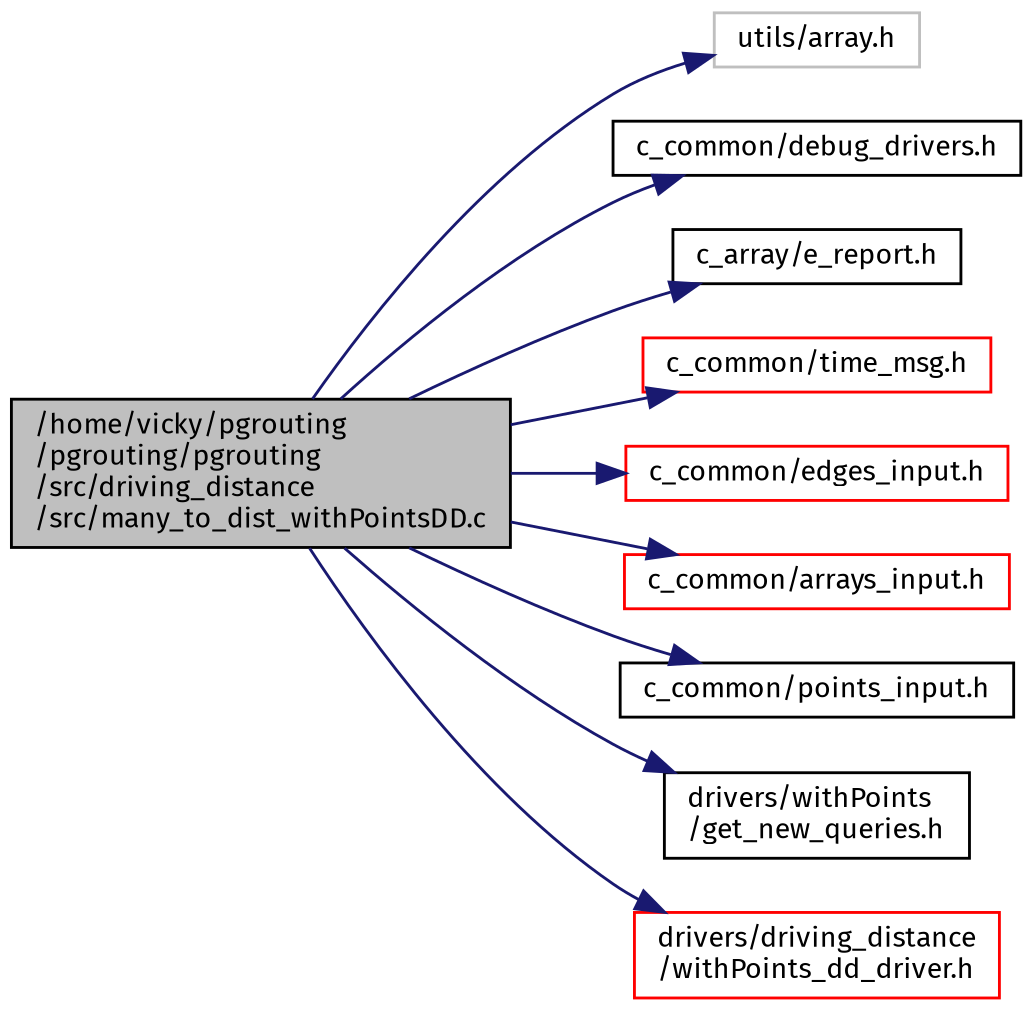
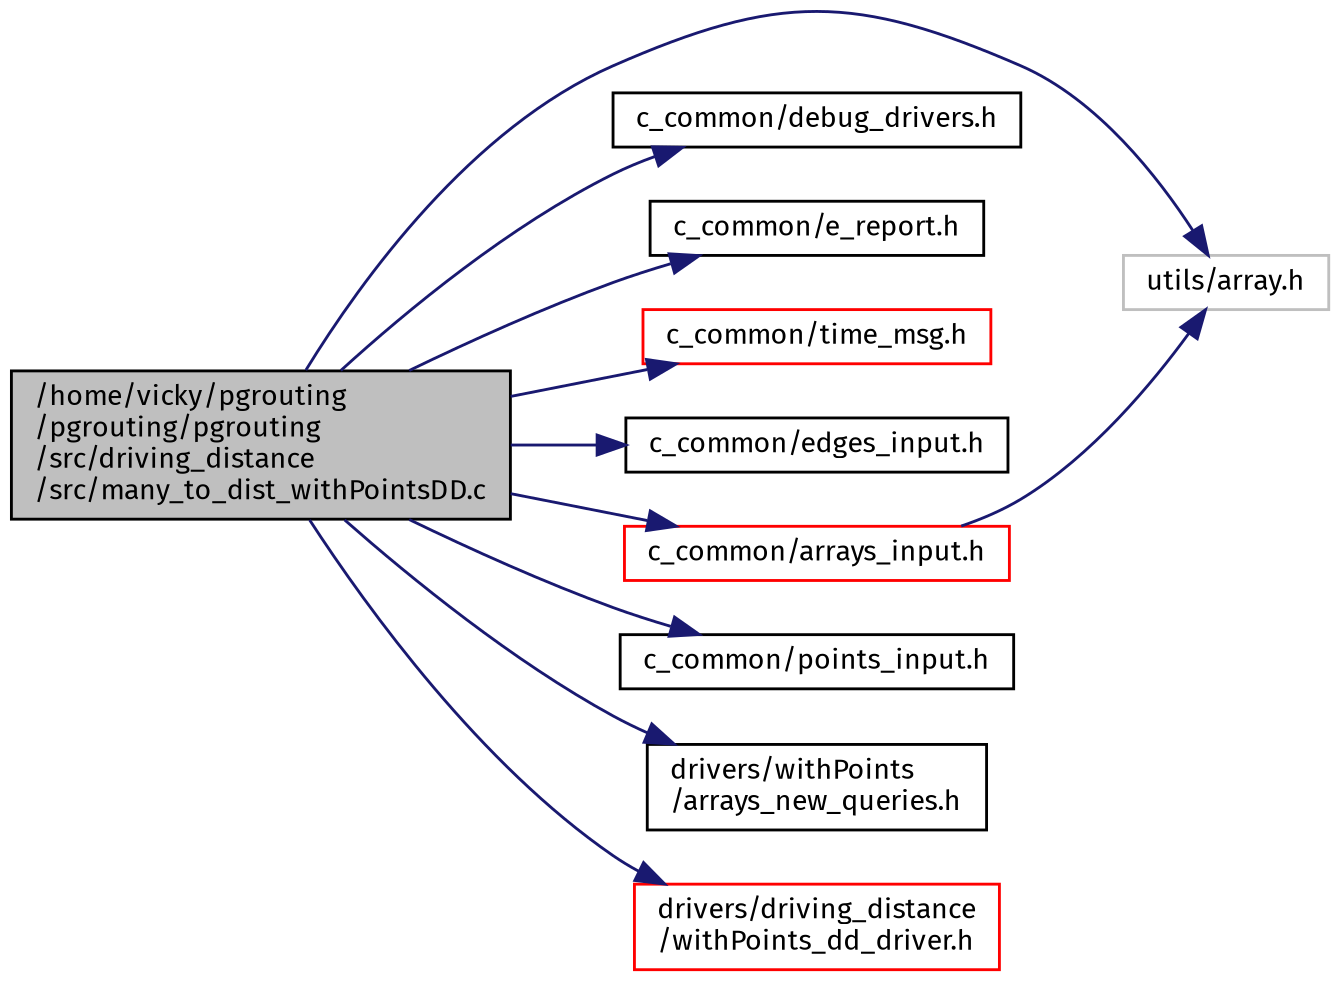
node "c_array/e_report.h": label "c_array/e_report.h" -> "c_common/e_report.h"
edge "c_common/arrays_input.h" -> "utils/array.h": added
node "c_common/edges_input.h": color red -> black
node "drivers/withPoints /get_new_queries.h": label "drivers/withPoints /get_new_queries.h" -> "drivers/withPoints /arrays_new_queries.h"
